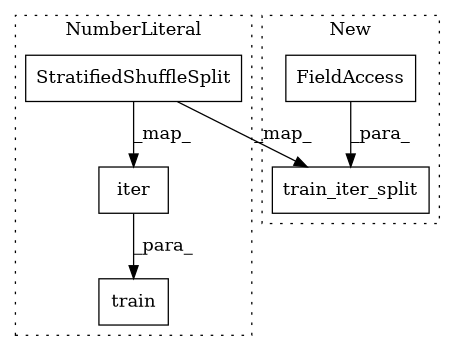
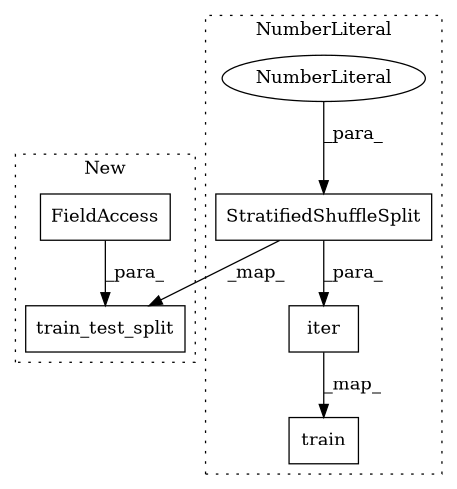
node "NumberLiteral": added
edge "StratifiedShuffleSplit" -> "iter": label "_map_" -> "_para_"
node "train_iter_split": label "train_iter_split" -> "train_test_split"
edge "iter" -> "train": label "_para_" -> "_map_"
